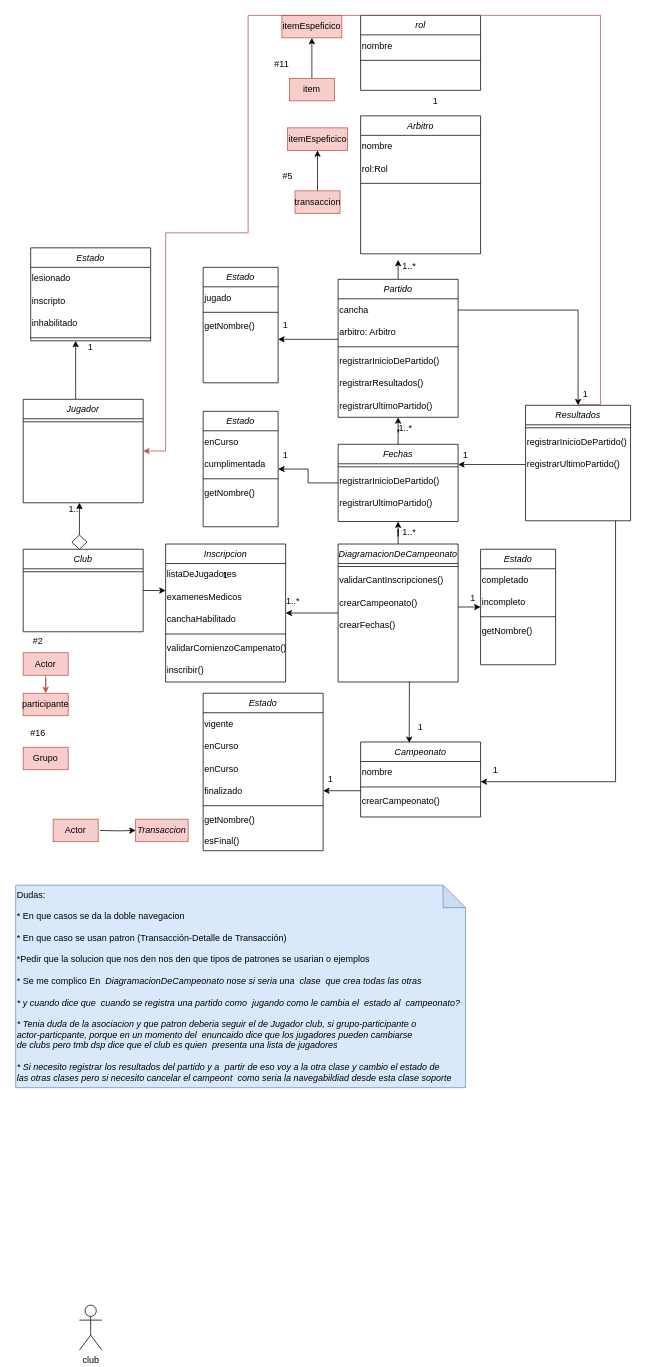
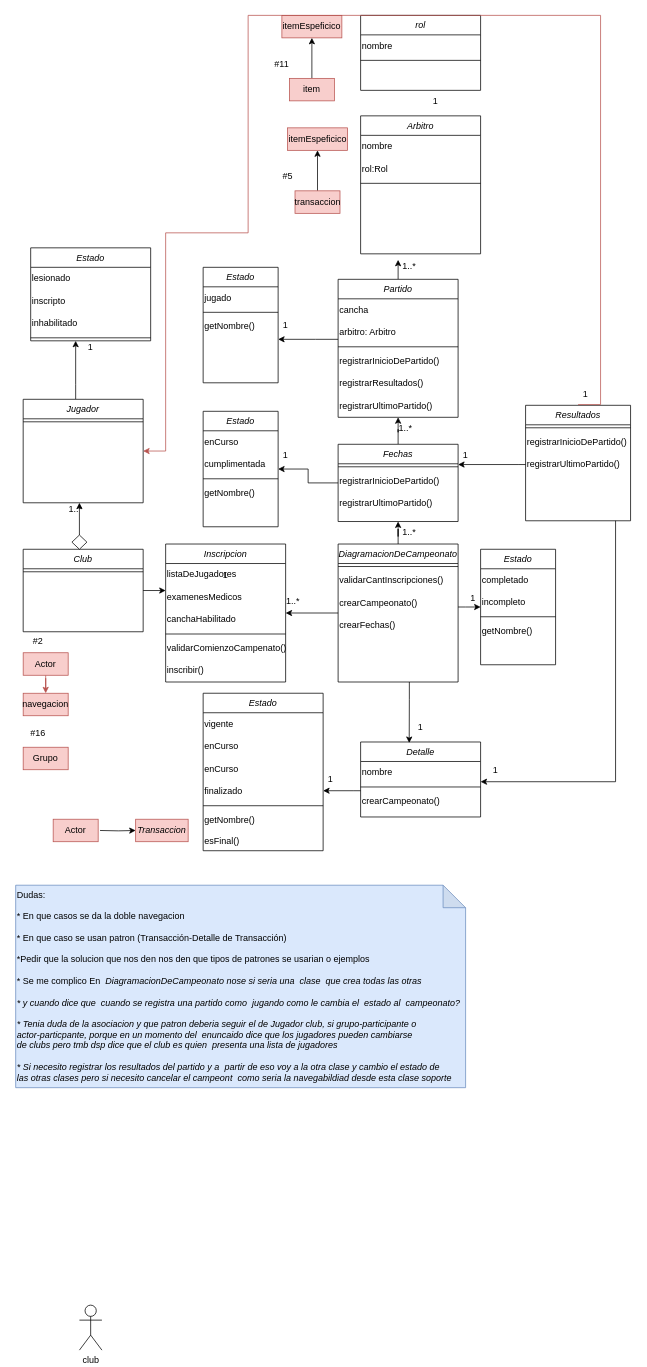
edge "cancha" -> "Resultados": removed
node "participante": label "participante" -> "navegacion"
node "Campeonato": label "Campeonato" -> "Detalle"
